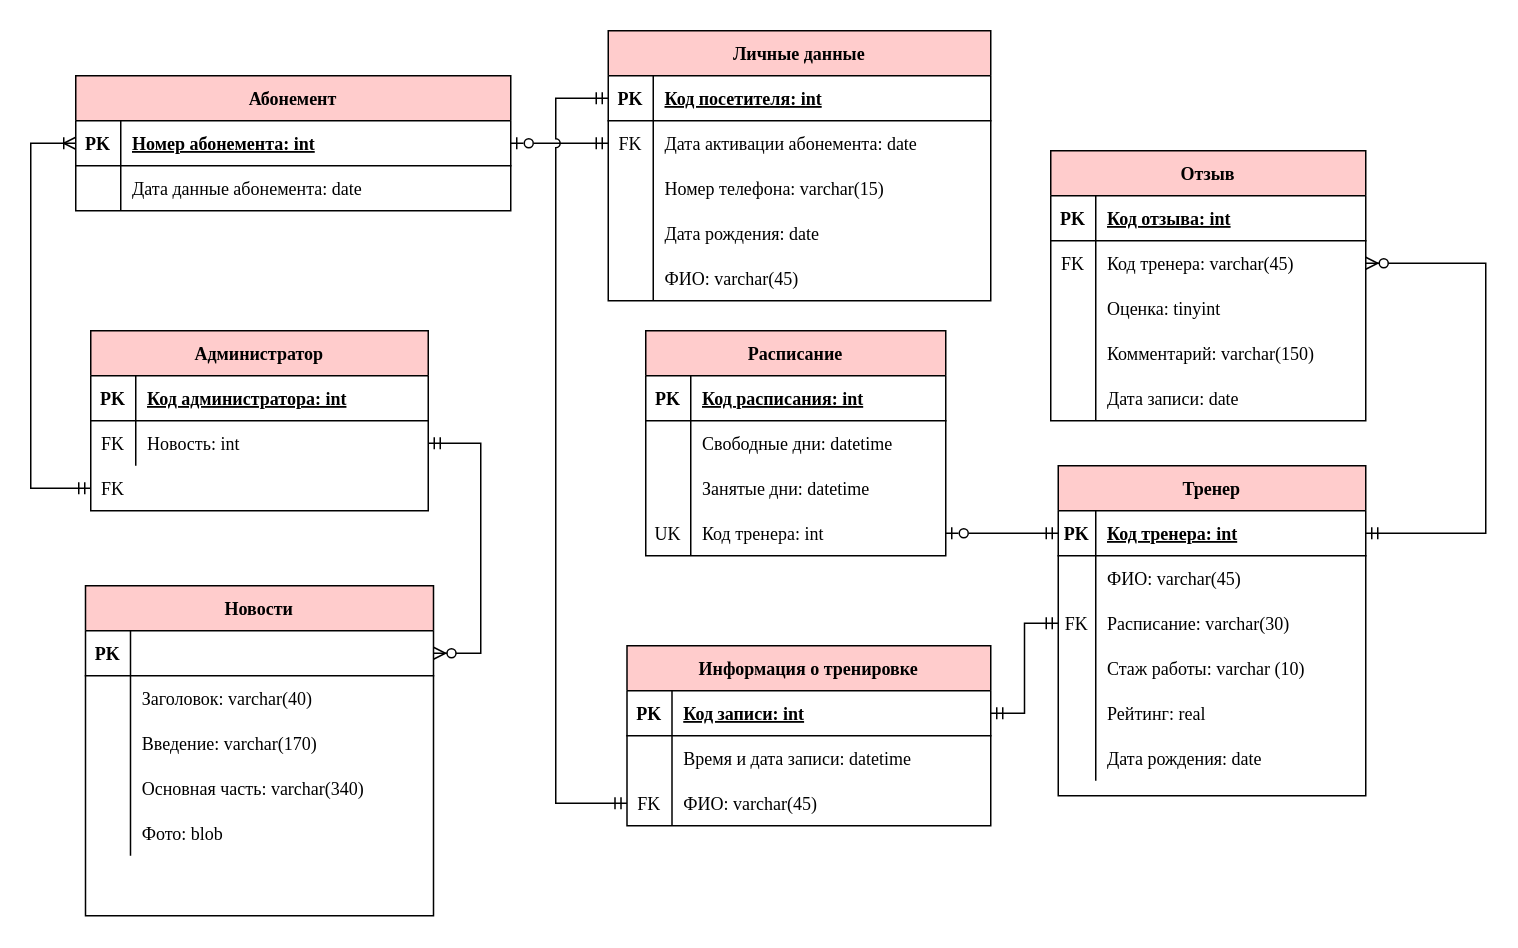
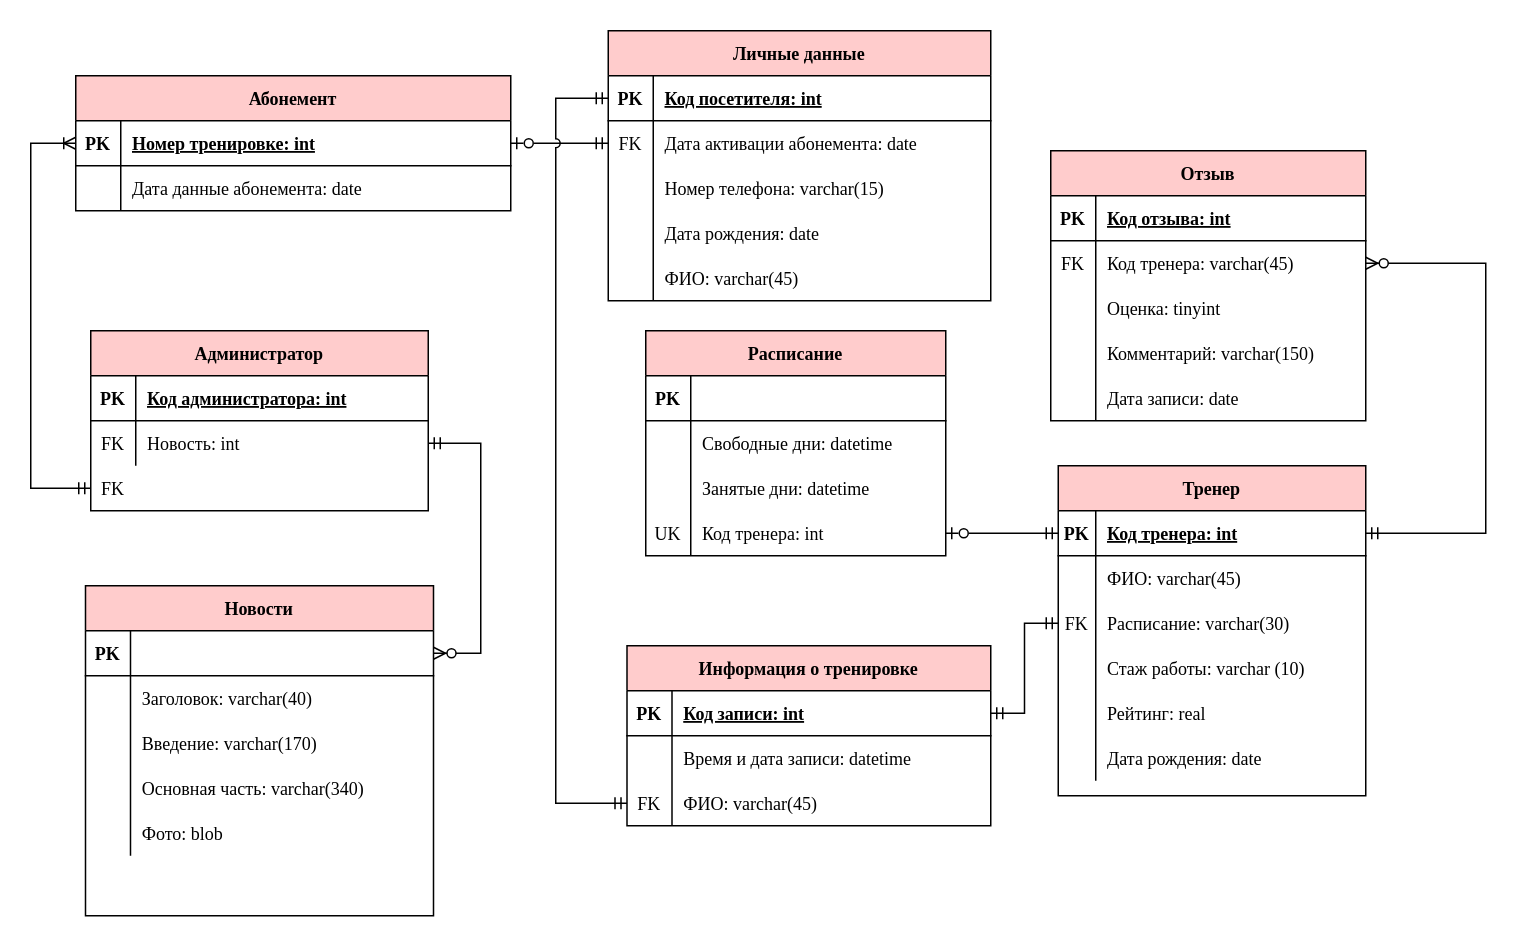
node "Номер абонемента: int": label "Номер абонемента: int" -> "Номер тренировке: int"
node "Код расписания: int": removed
